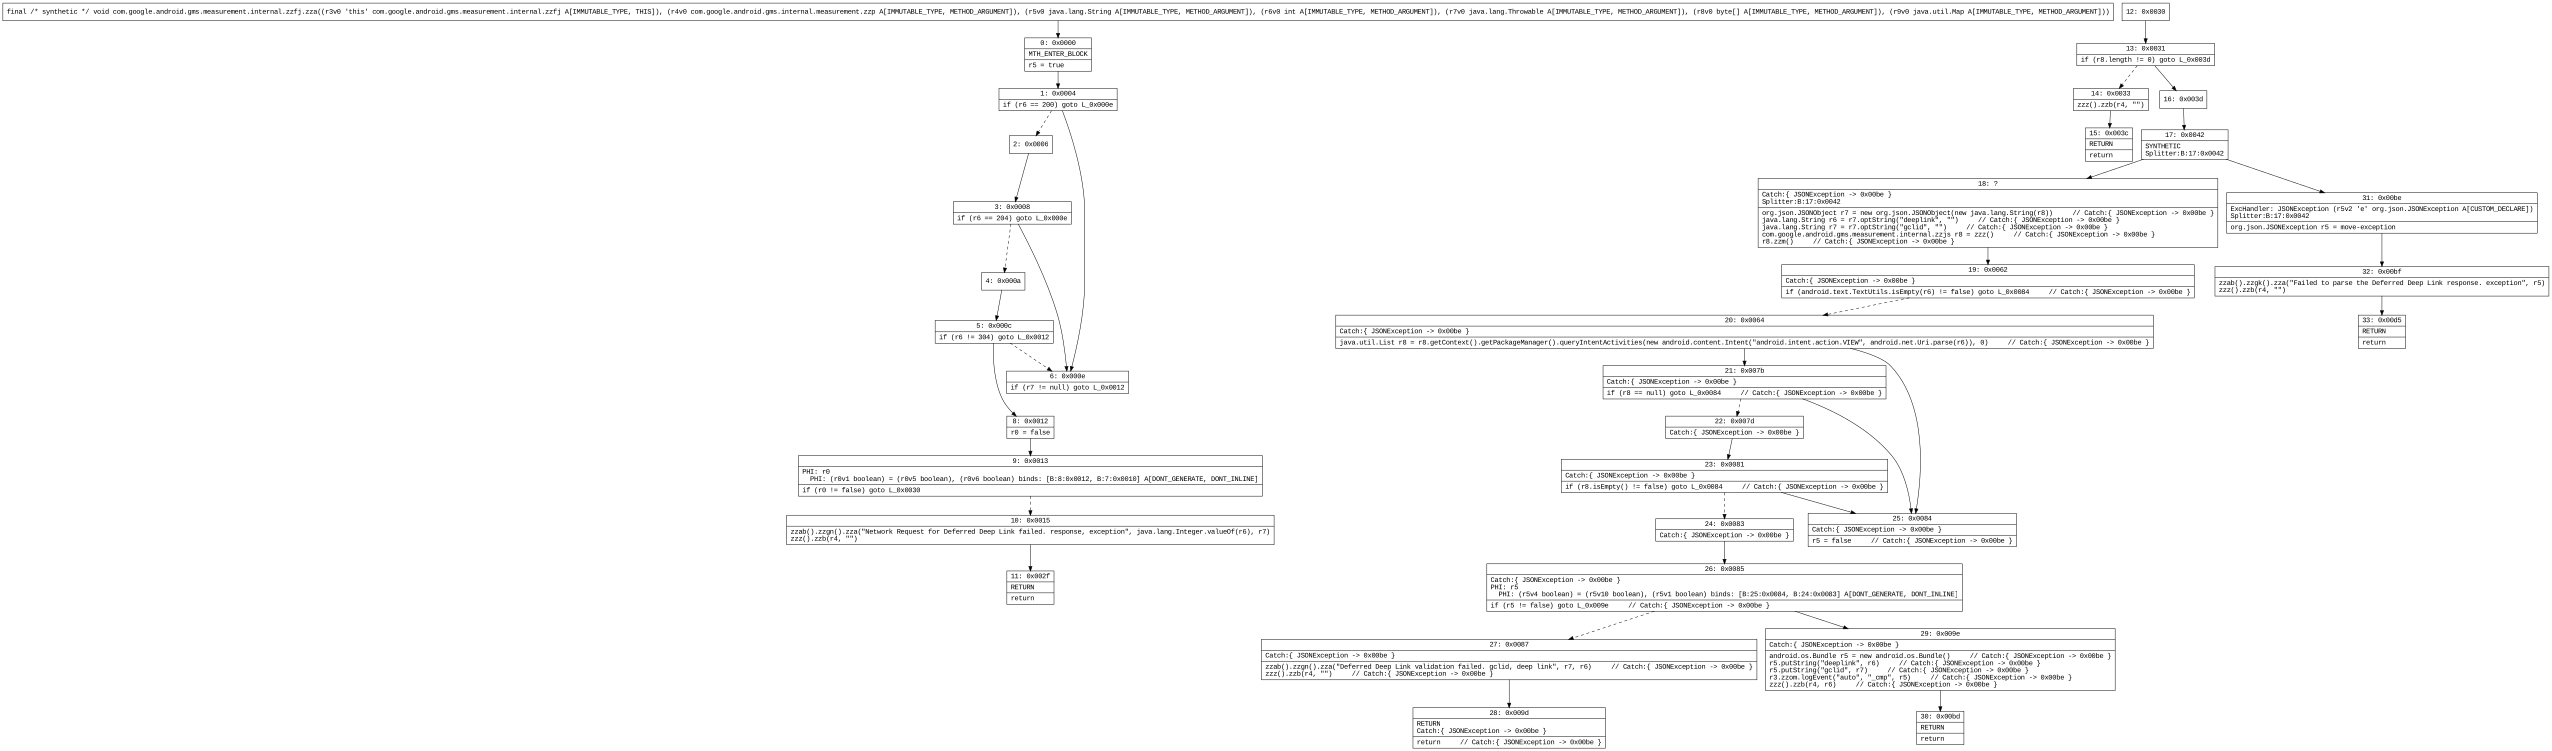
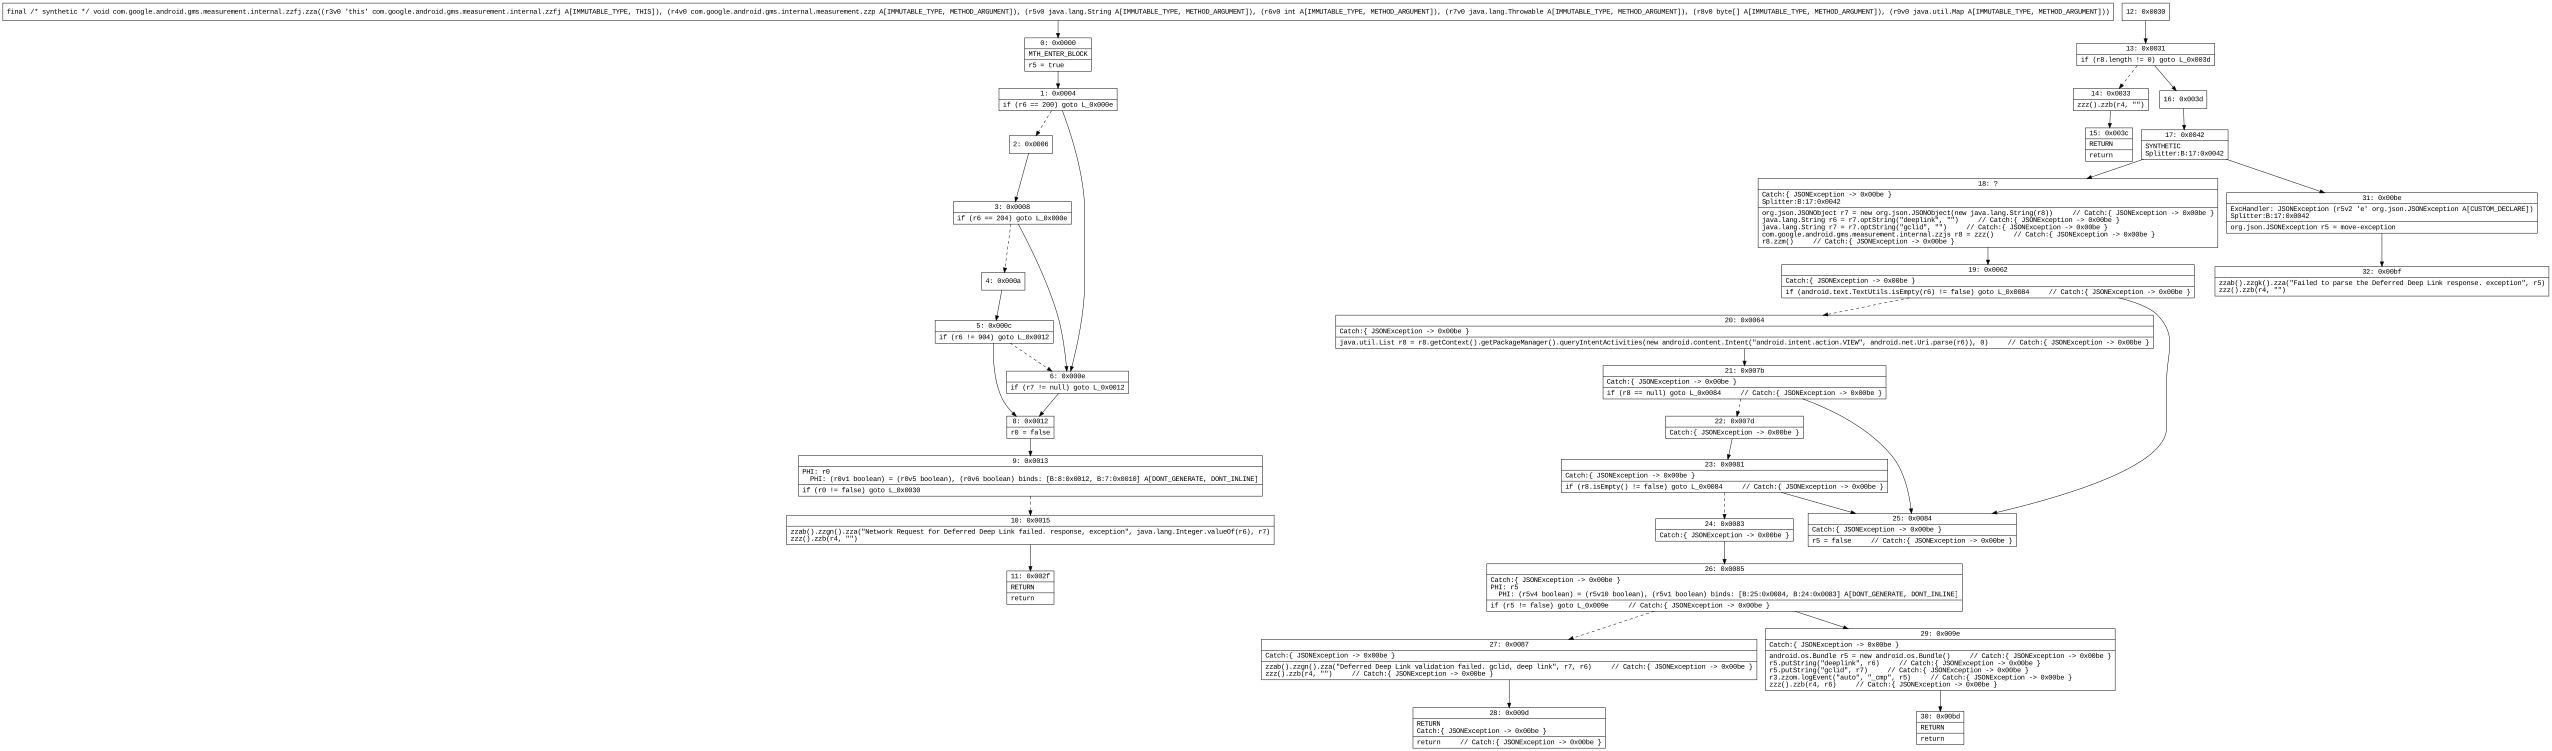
node "33: 0x00d5": removed
node "5: 0x000c": text "if (r6 != 304) goto L_0x0012" -> "if (r6 != 904) goto L_0x0012"
edge "6: 0x000e" -> "8: 0x0012": added
edge "20: 0x0064" -> "25: 0x0084": now "19: 0x0062" -> "25: 0x0084"
